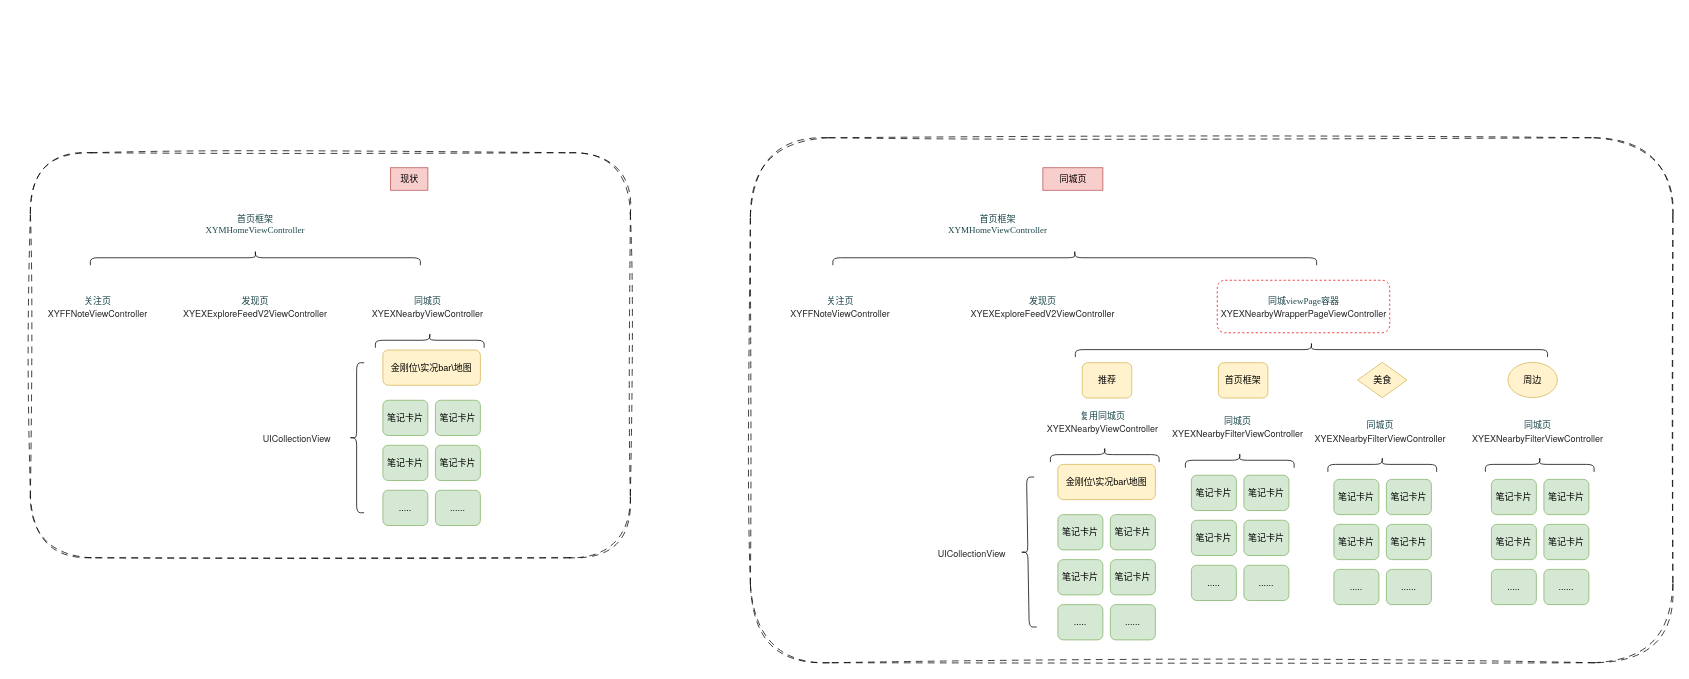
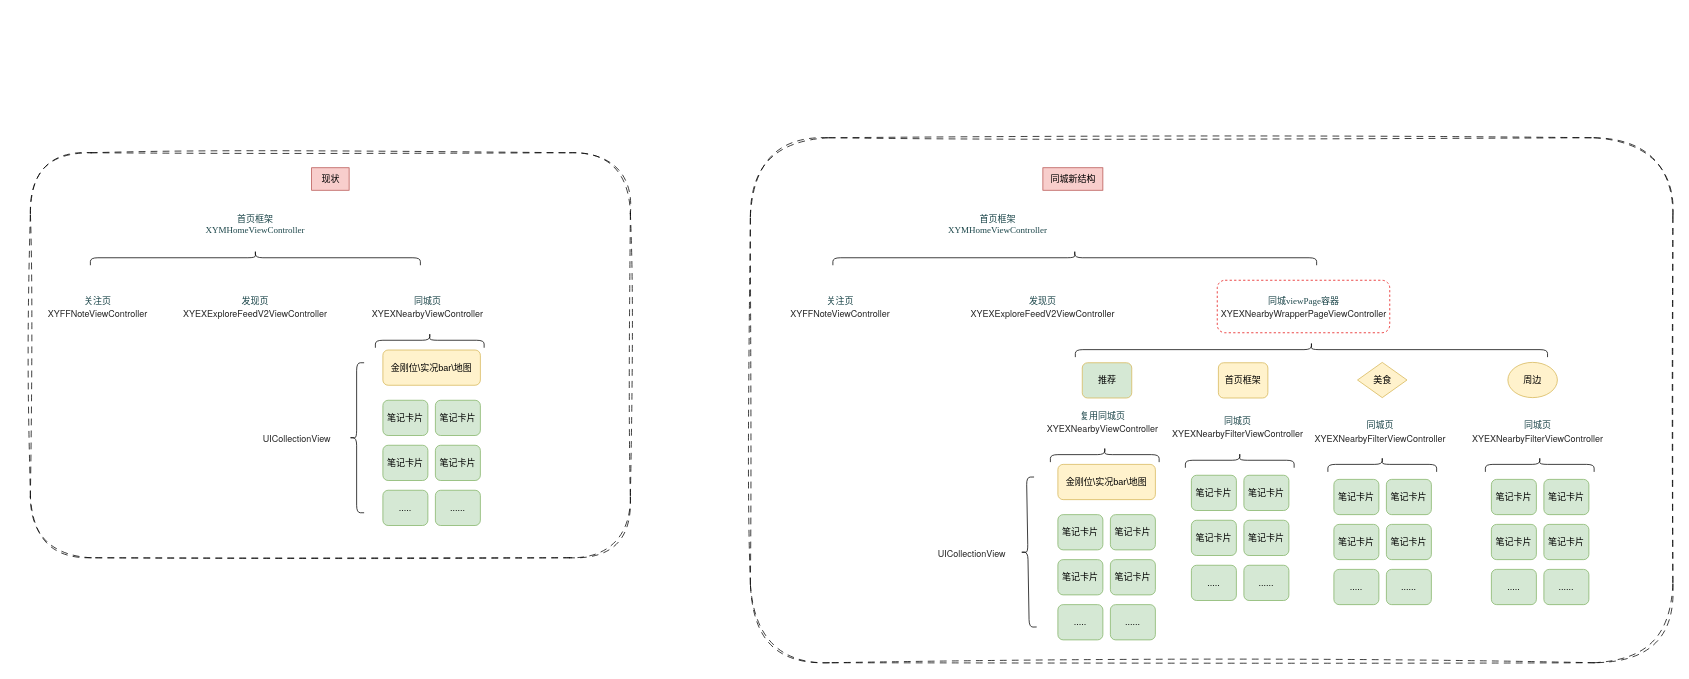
node "现状": moved (409, 179) -> (330, 179)
node "同城页": label "同城页" -> "同城新结构"
node "推荐": fillcolor #fff2cc -> #d5e8d4
